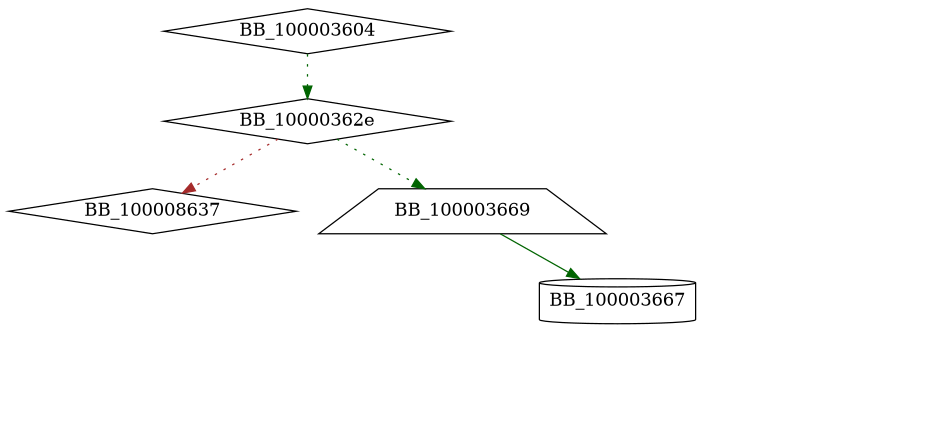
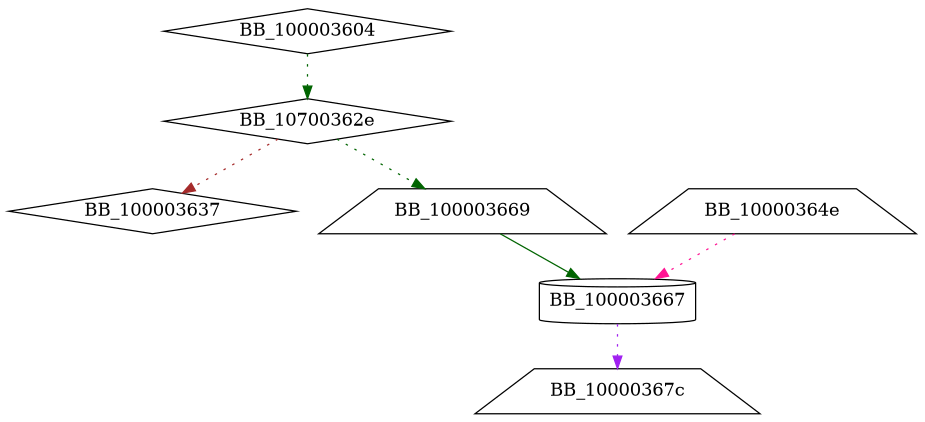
node "BB_10000362e": label "BB_10000362e" -> "BB_10700362e"
node "BB_100008637": label "BB_100008637" -> "BB_100003637"
node "BB_10000364e": added
node "BB_10000367c": added
